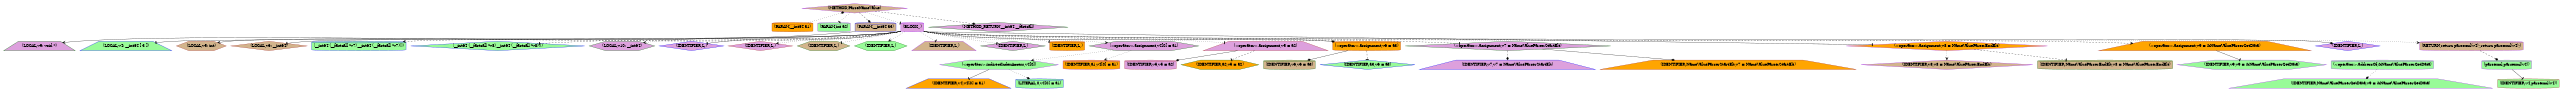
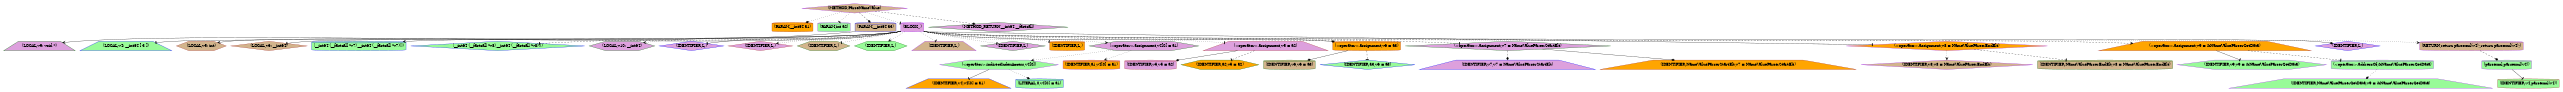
edge "(PARAM,__int64 a1)" -> "(METHOD,ParseNameValue)": reversed
edge "(BLOCK,,)" -> "(__int64 (__fastcall *v7),__int64 (__fastcall *v7)())": style dashed -> solid
edge "(<operator>.assignment,v9 = &NameValueParserGetData)" -> "(<operator>.addressOf,&NameValueParserGetData)": added
